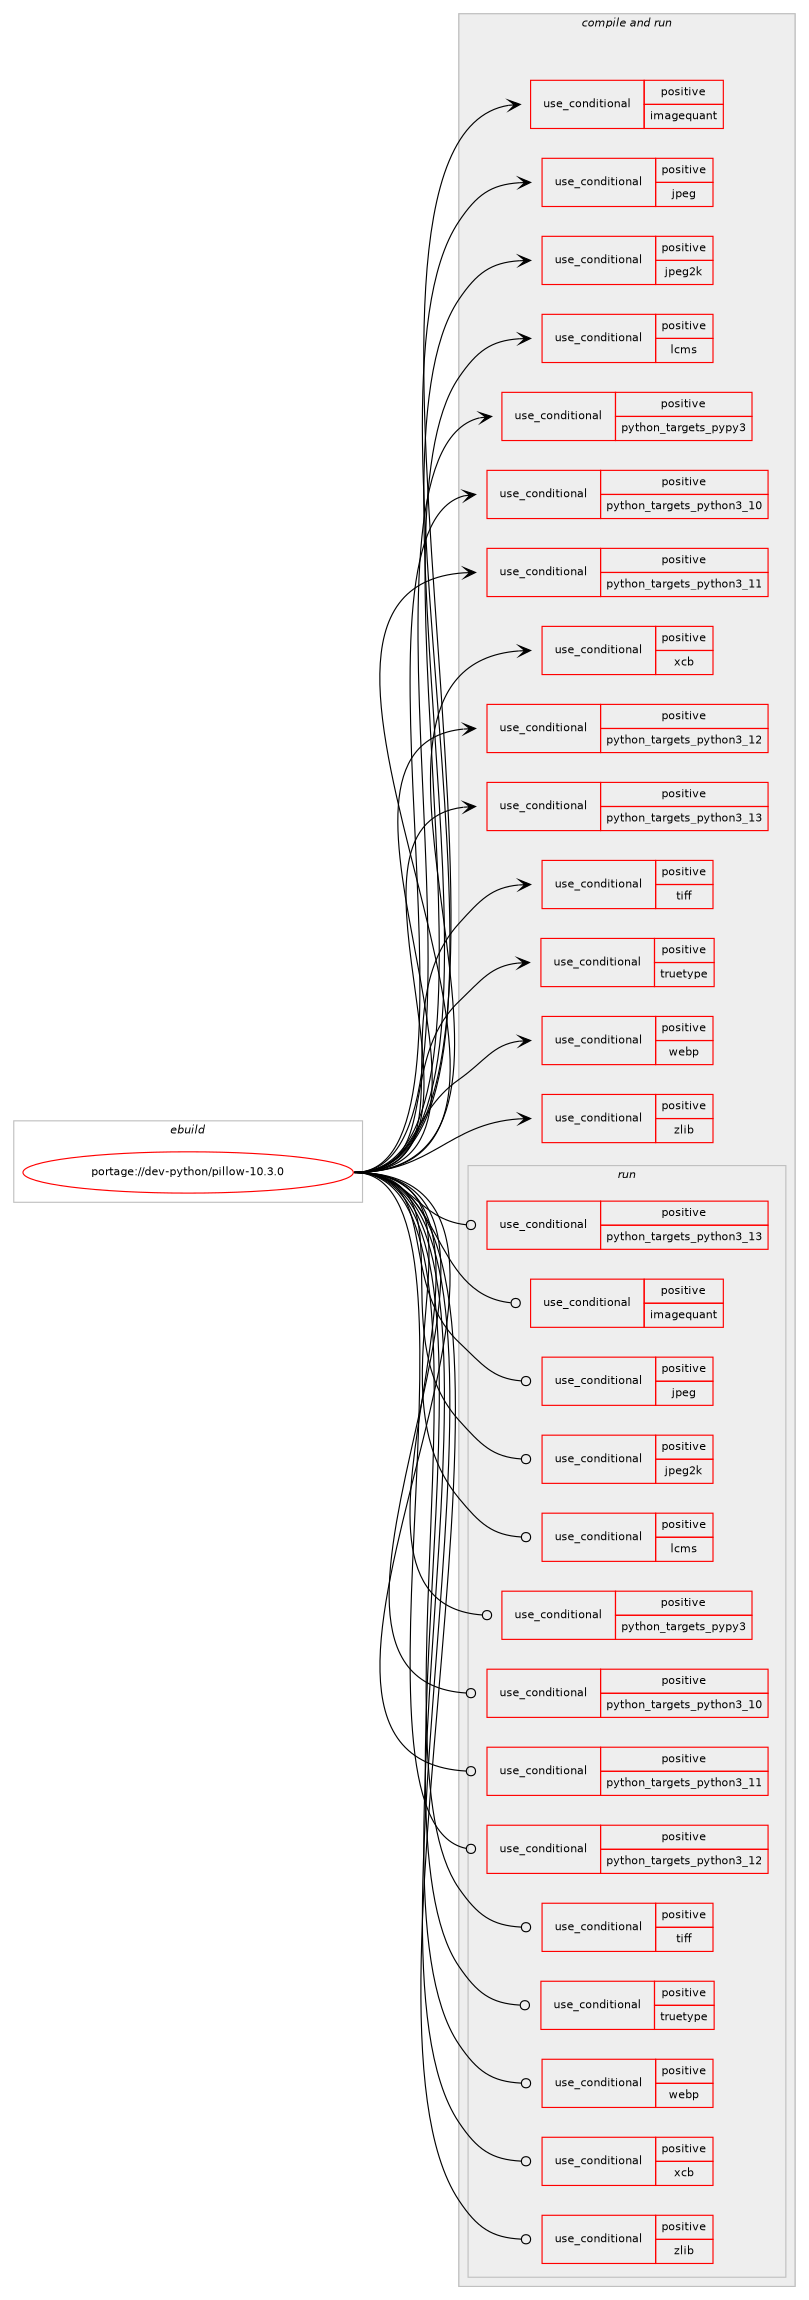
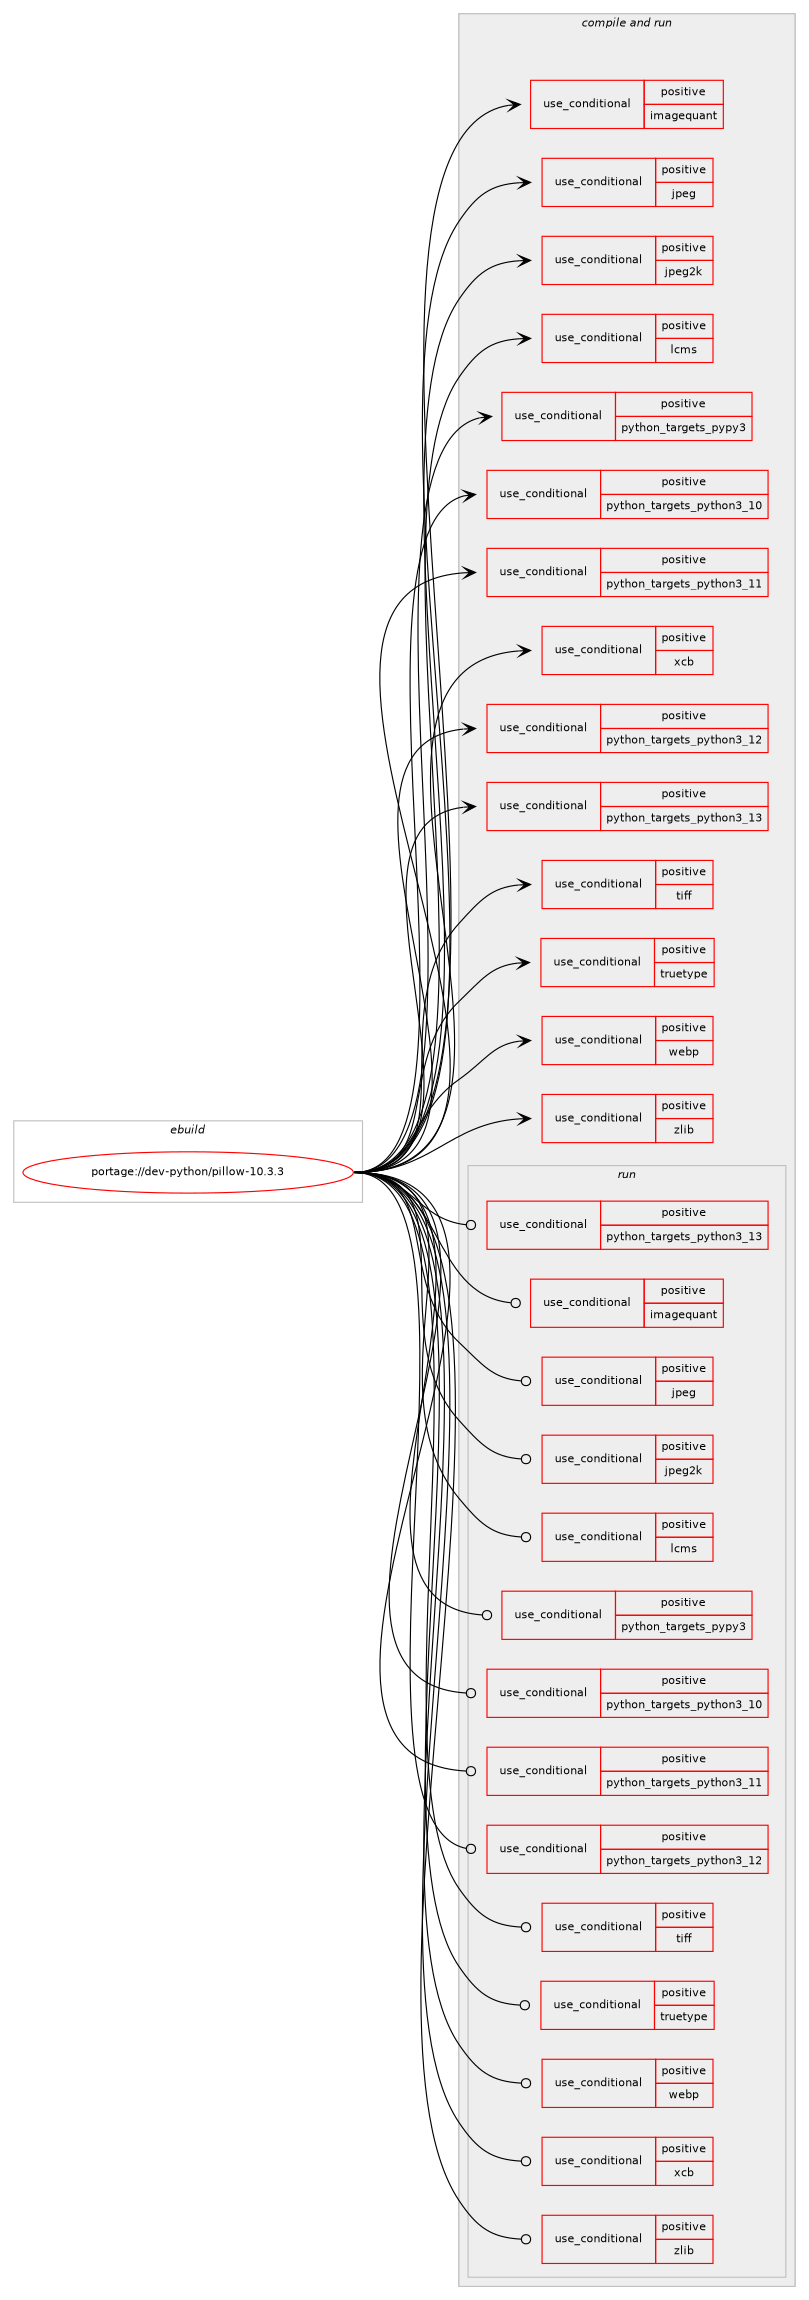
node "portage://dev-python/pillow-10.3.0": label "portage://dev-python/pillow-10.3.0" -> "portage://dev-python/pillow-10.3.3"
